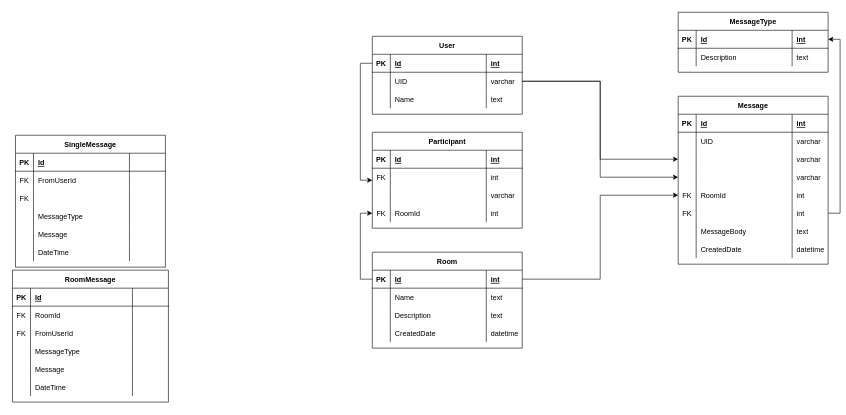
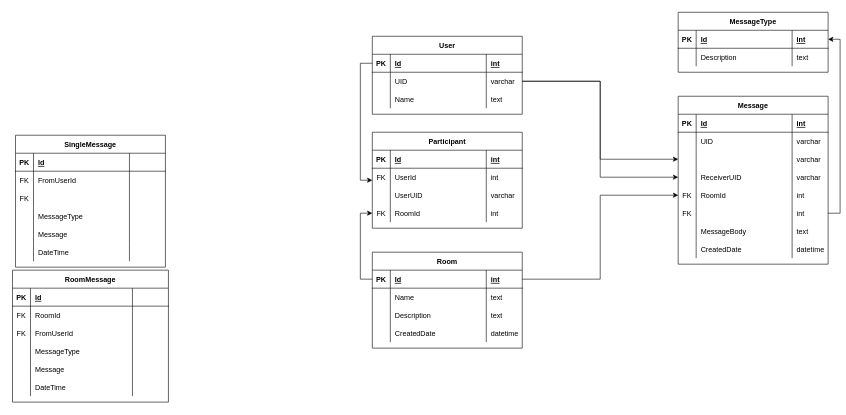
node "UserId": added
node "ReceiverUID": added
node "UserUID": added
